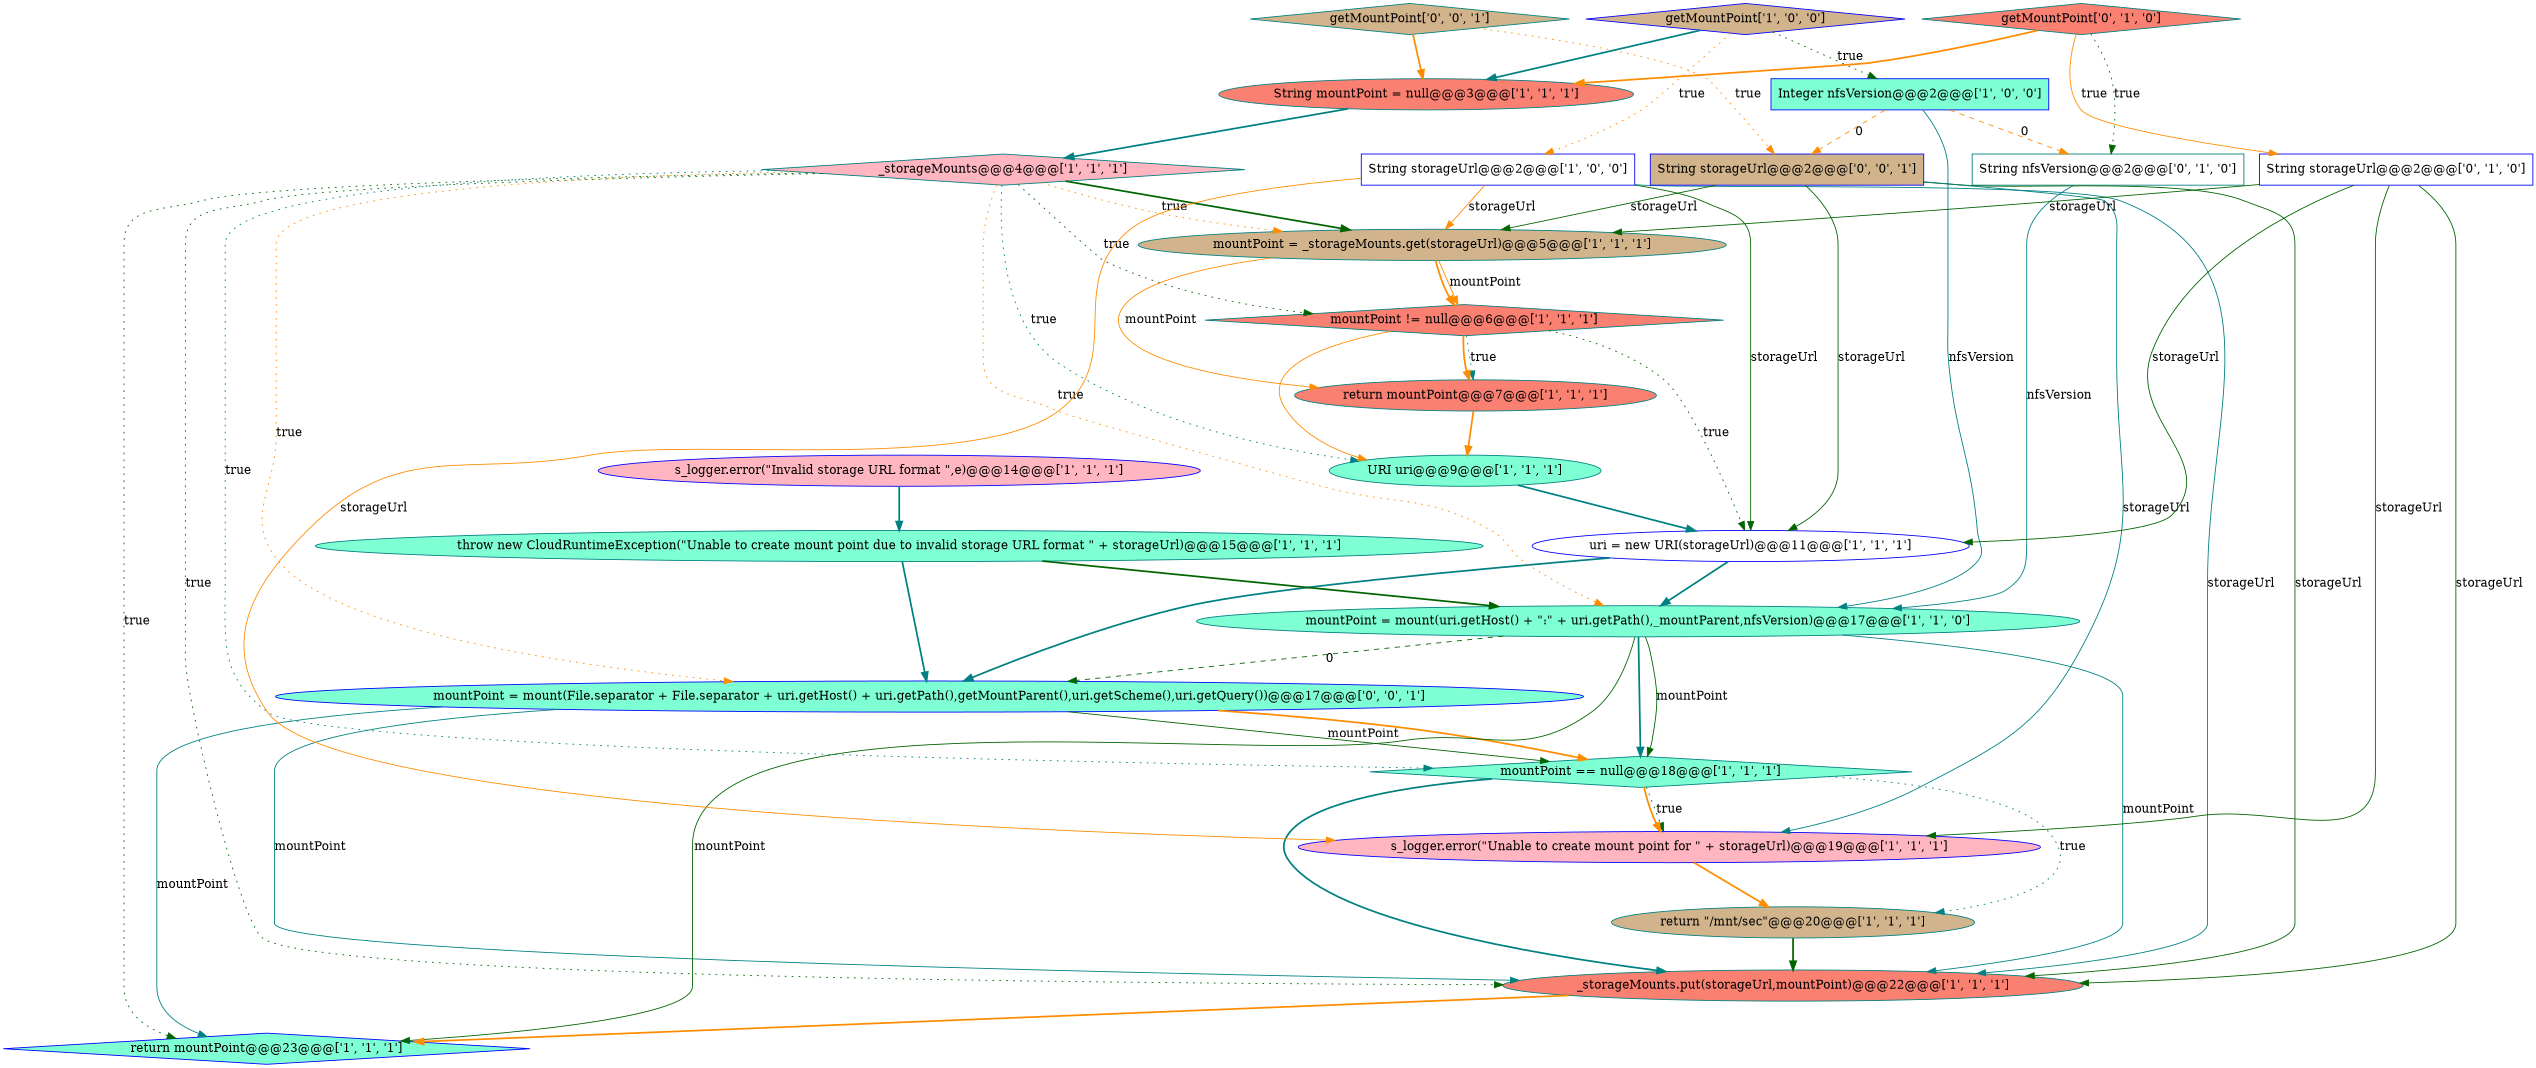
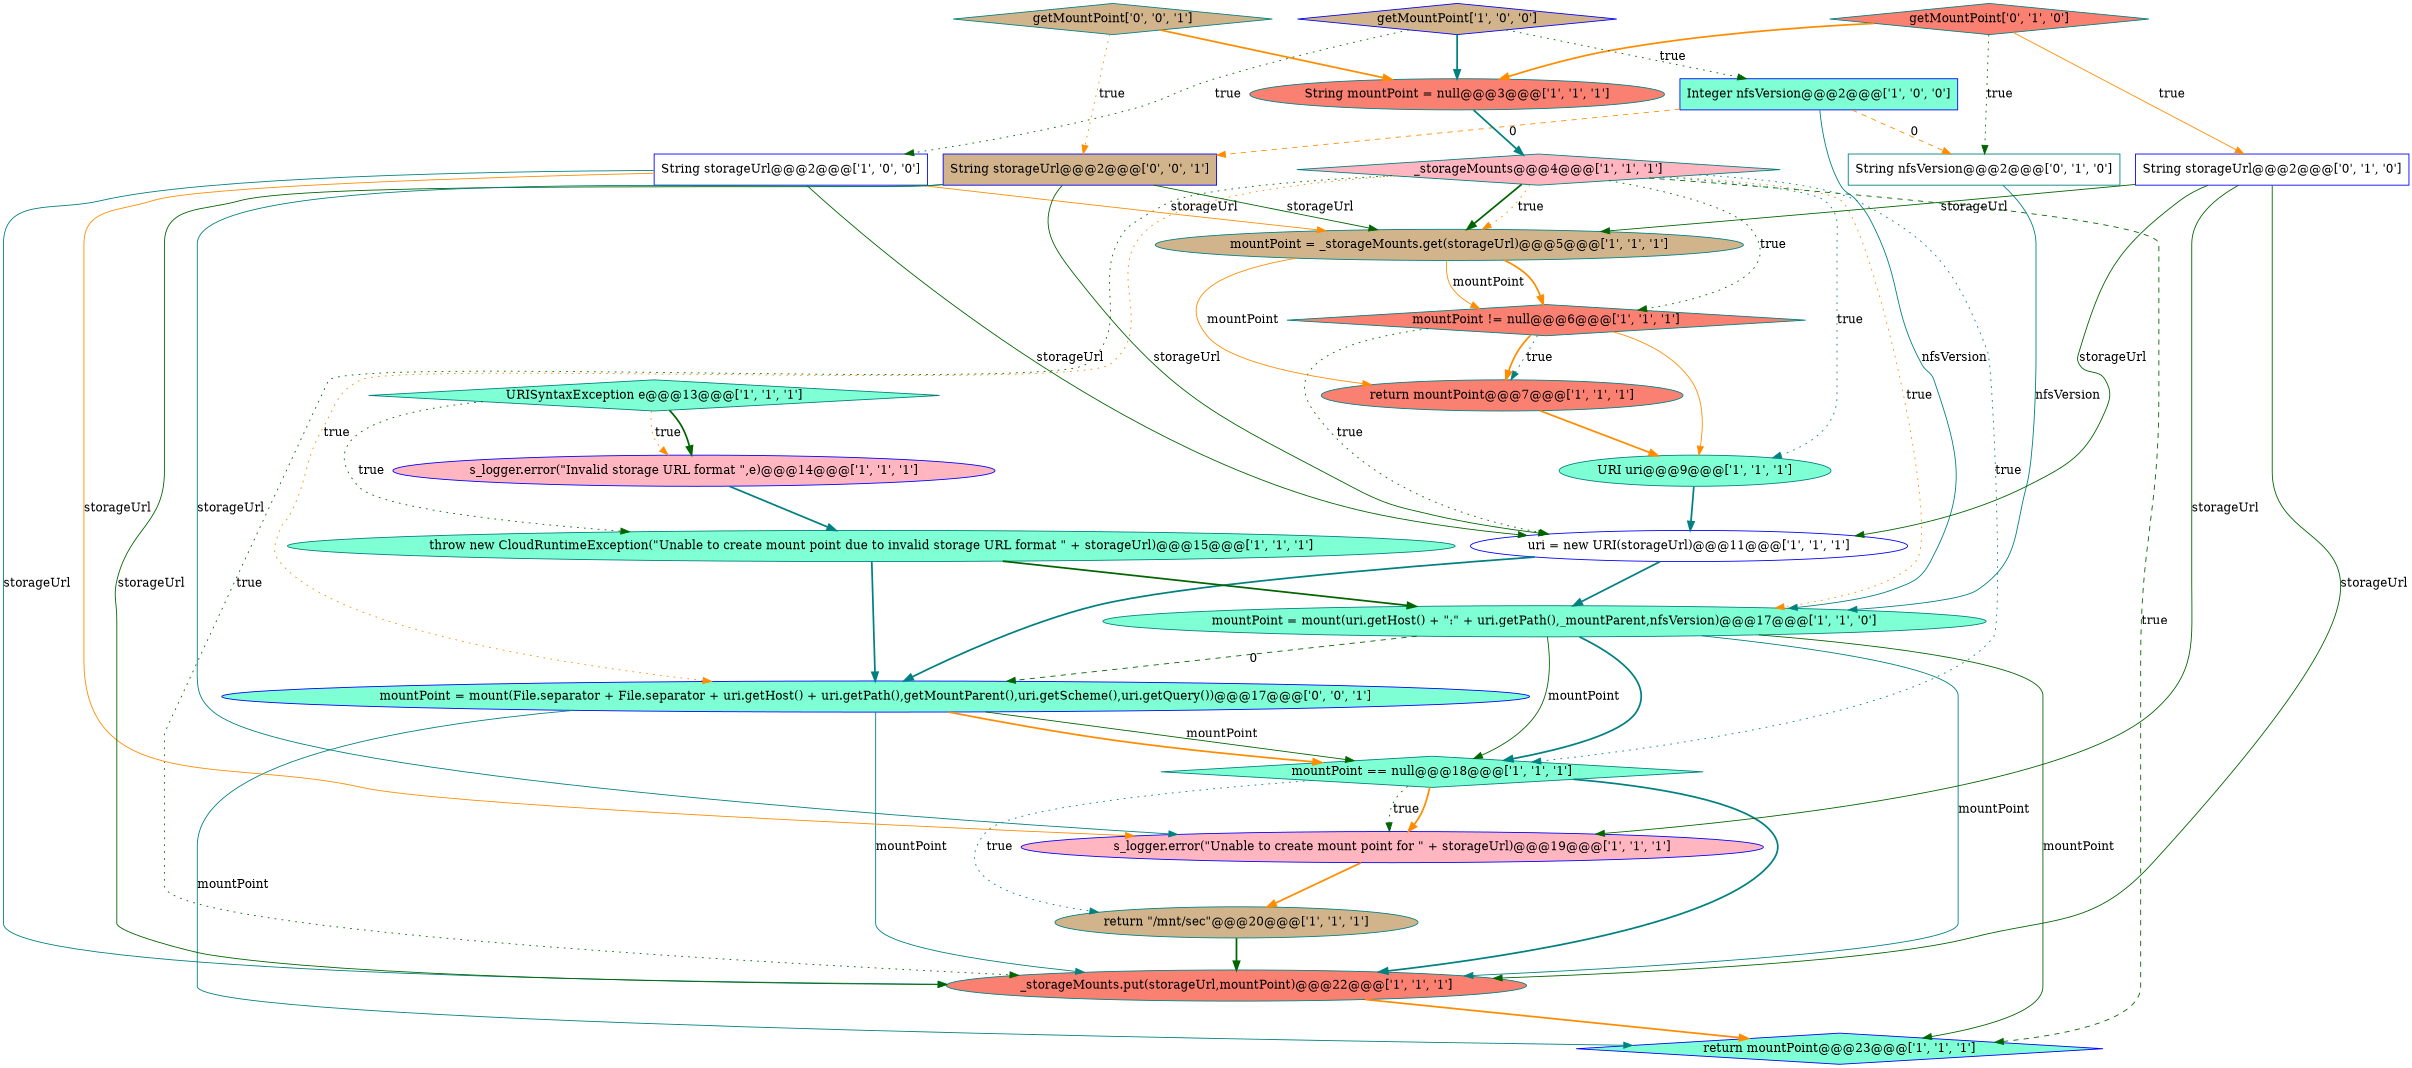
edge "getMountPoint['1', '0', '0']" -> "String storageUrl@@@2@@@['1', '0', '0']": color darkorange -> darkgreen
edge "_storageMounts@@@4@@@['1', '1', '1']" -> "return mountPoint@@@23@@@['1', '1', '1']": style dotted -> dashed
node "URISyntaxException e@@@13@@@['1', '1', '1']": added
